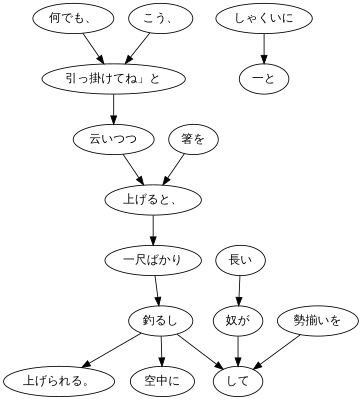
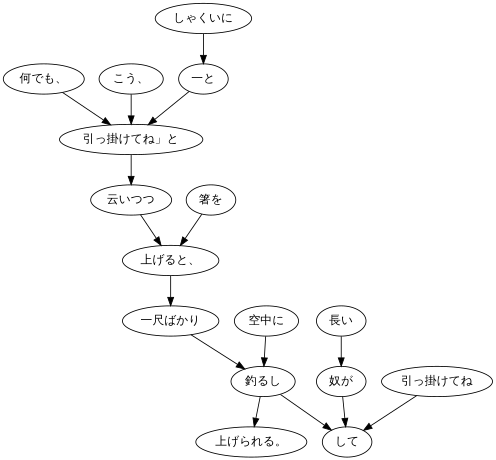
edge "一と" -> "引っ掛けてね」と": added
node "勢揃いを": label "勢揃いを" -> "引っ掛けてね"
edge "釣るし" -> "空中に": reversed
